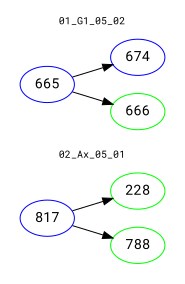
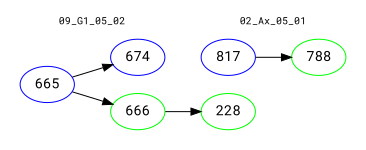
cluster "01_G1_05_02": label "01_G1_05_02" -> "09_G1_05_02"
edge "817" -> "228": now "666" -> "228"
